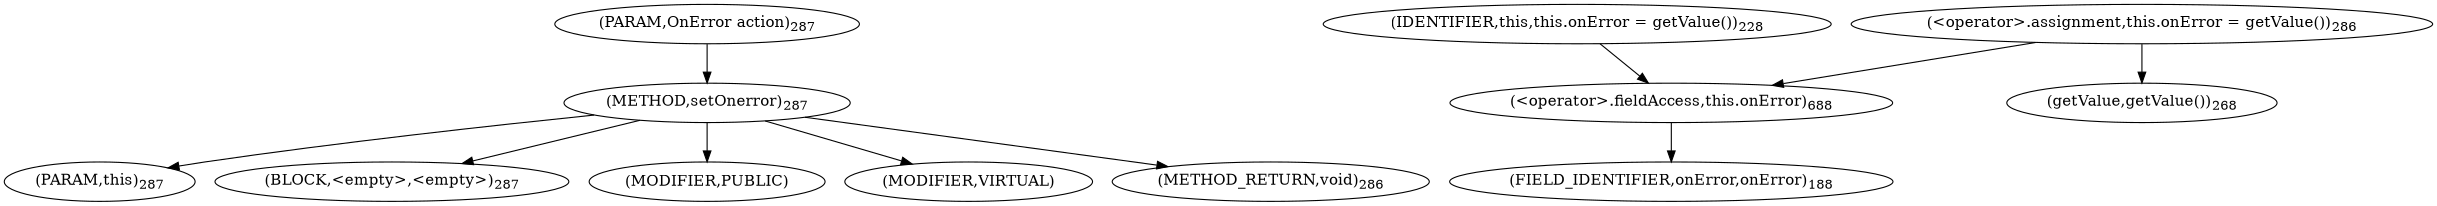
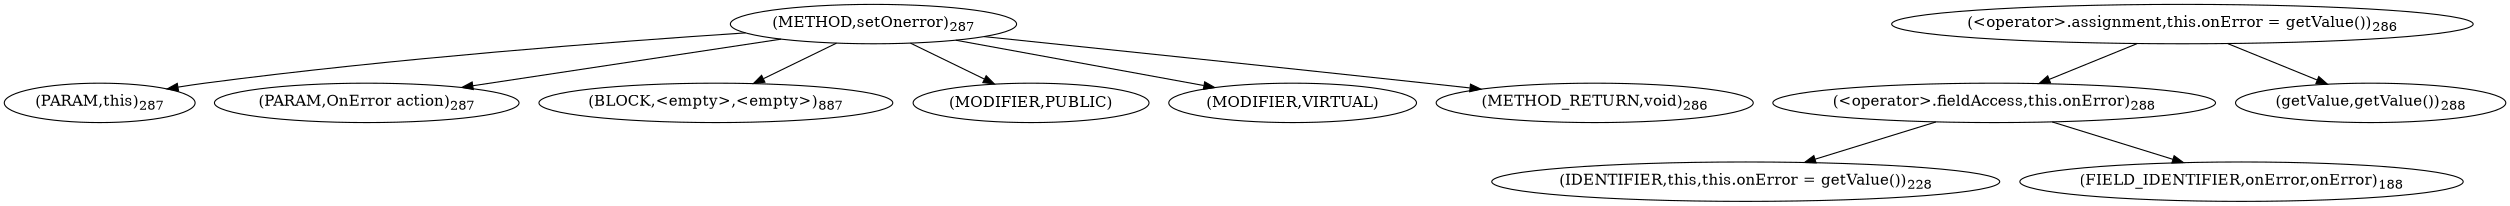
edge "(PARAM,OnError action)" -> "(METHOD,setOnerror)": reversed
edge "(IDENTIFIER,this,this.onError = getValue())" -> "(<operator>.fieldAccess,this.onError)": reversed
node "(<operator>.fieldAccess,this.onError)": text "688" -> "288"
node "(getValue,getValue())": text "268" -> "288"
node "(BLOCK,<empty>,<empty>)": text "287" -> "887"
